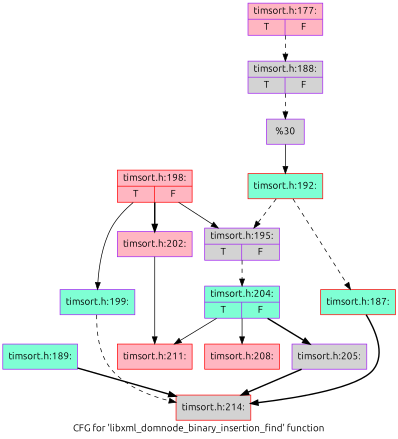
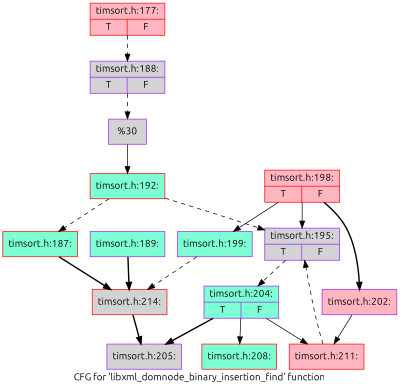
node "timsort.h:177:": color purple -> red
edge "timsort.h:211:" -> "timsort.h:195:": added
node "timsort.h:208:": fillcolor lightpink -> aquamarine
edge "timsort.h:205:" -> "timsort.h:214:": reversed
